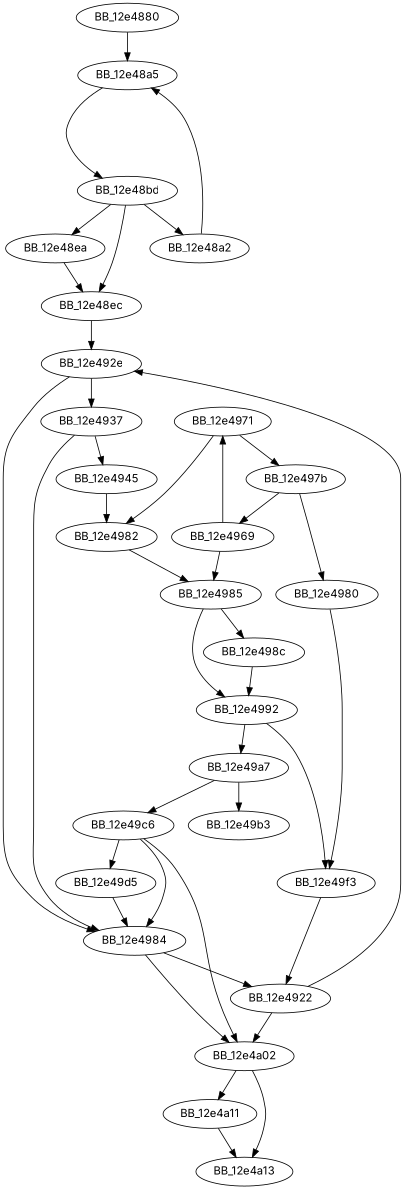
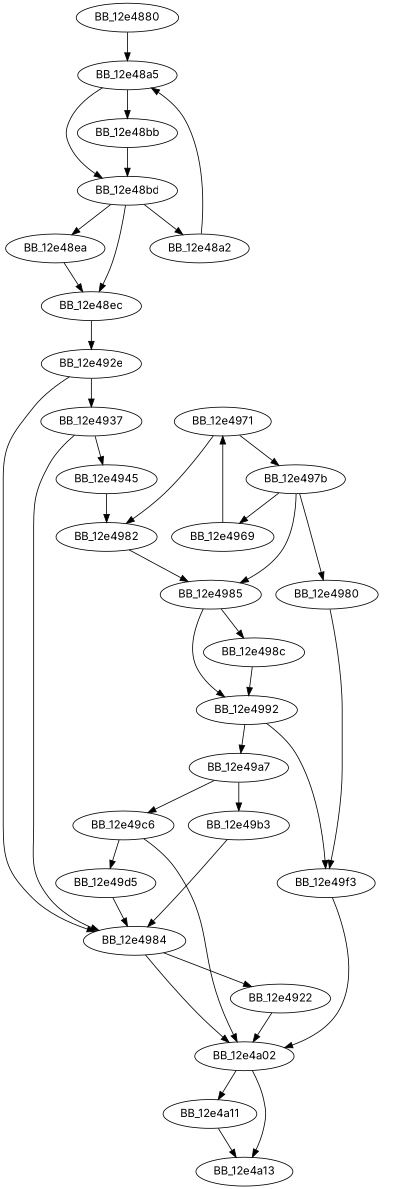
node "BB_12e48bb": added
edge "BB_12e4969" -> "BB_12e4985": now "BB_12e497b" -> "BB_12e4985"
edge "BB_12e4922" -> "BB_12e492e": removed
edge "BB_12e49c6" -> "BB_12e4984": now "BB_12e49b3" -> "BB_12e4984"
edge "BB_12e49f3" -> "BB_12e4922": now "BB_12e49f3" -> "BB_12e4a02"
